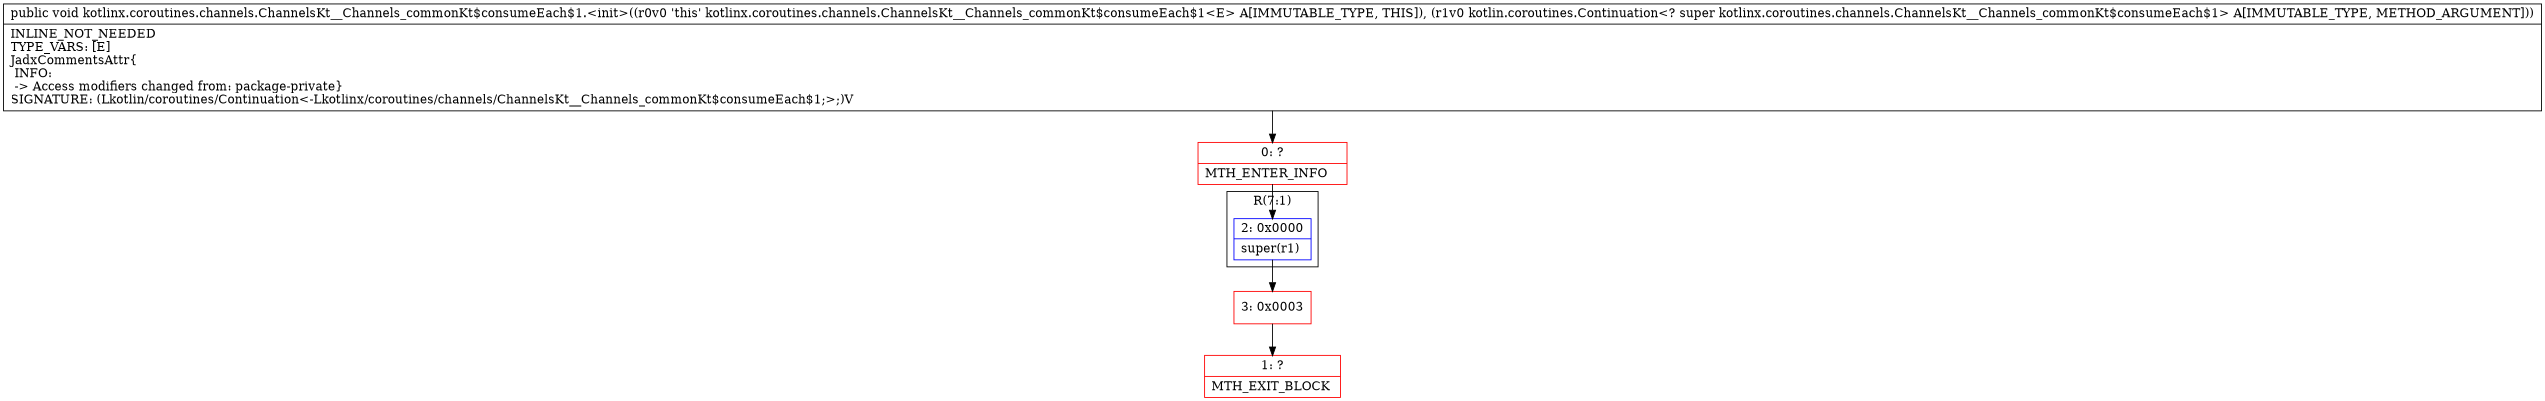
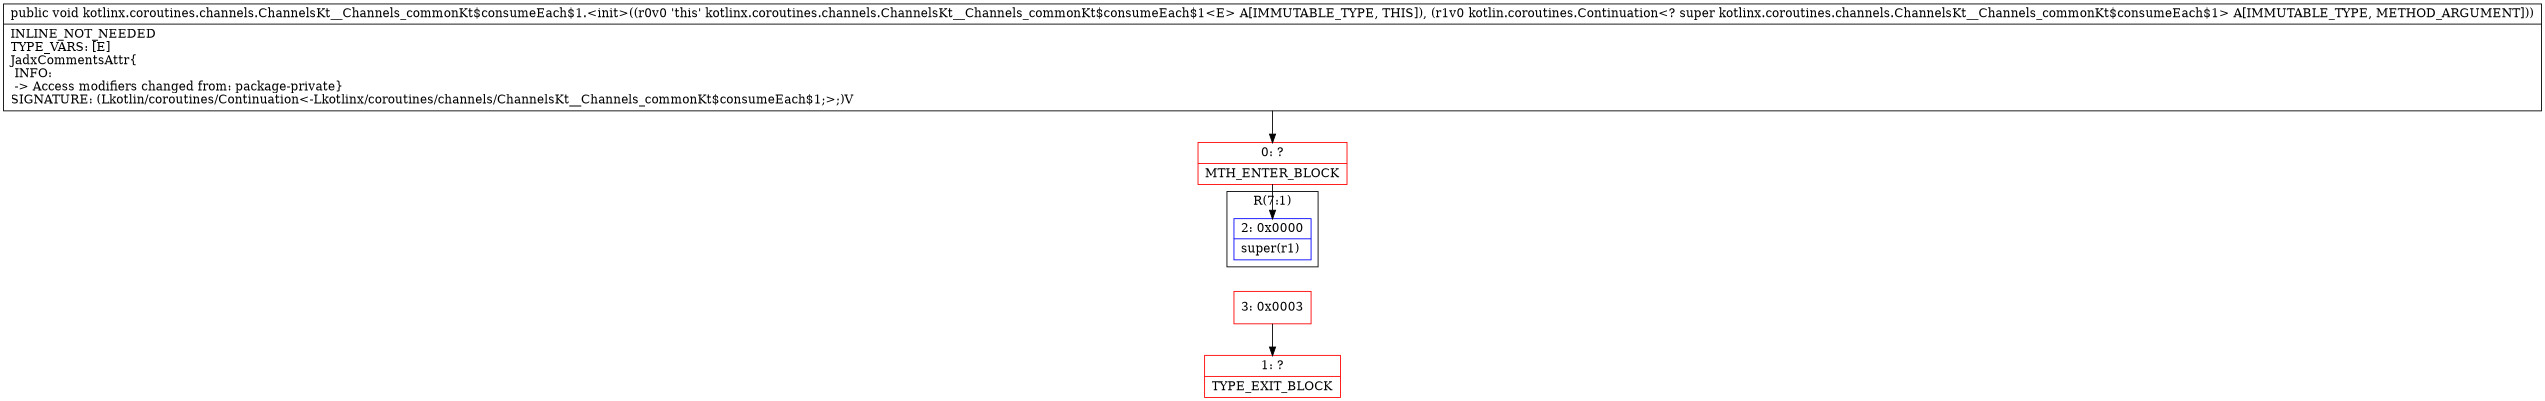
node "0: ?": text "MTH_ENTER_INFO" -> "MTH_ENTER_BLOCK"
edge "2: 0x0000" -> "3: 0x0003": removed
node "1: ?": text "MTH_EXIT_BLOCK" -> "TYPE_EXIT_BLOCK"
